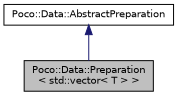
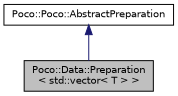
node "Poco::Data::AbstractPreparation": label "Poco::Data::AbstractPreparation" -> "Poco::Poco::AbstractPreparation"
